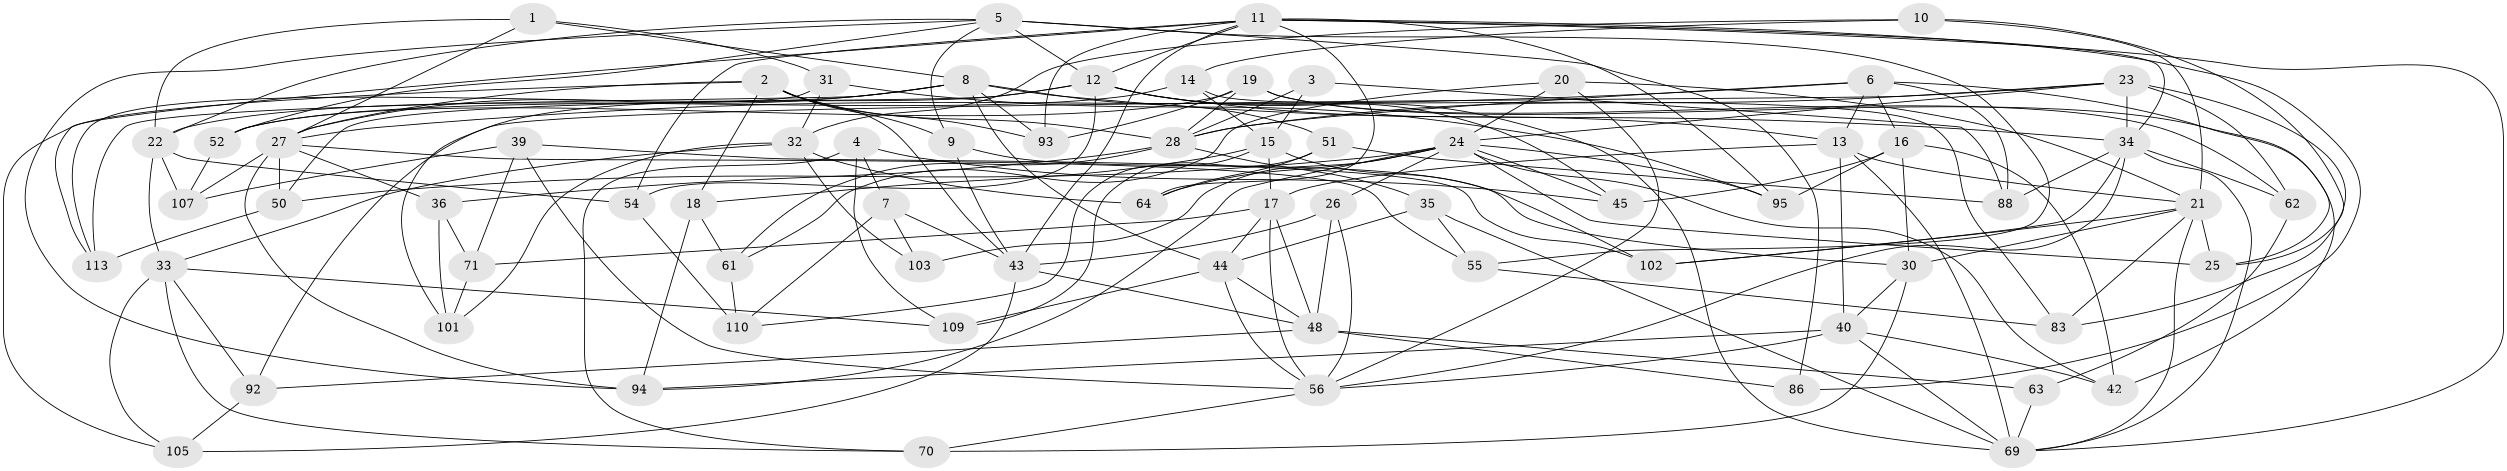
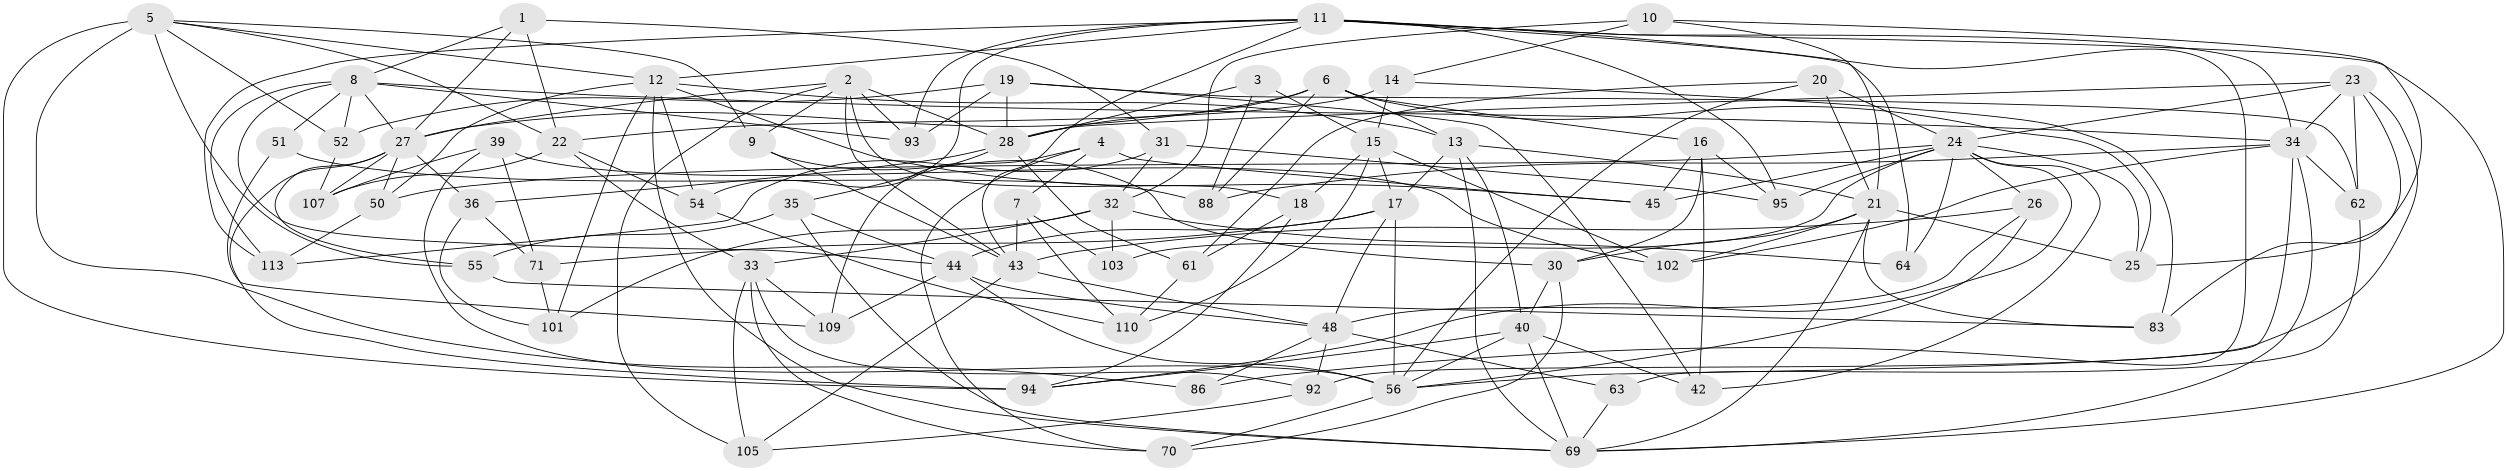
edge "51" -- "64": removed
